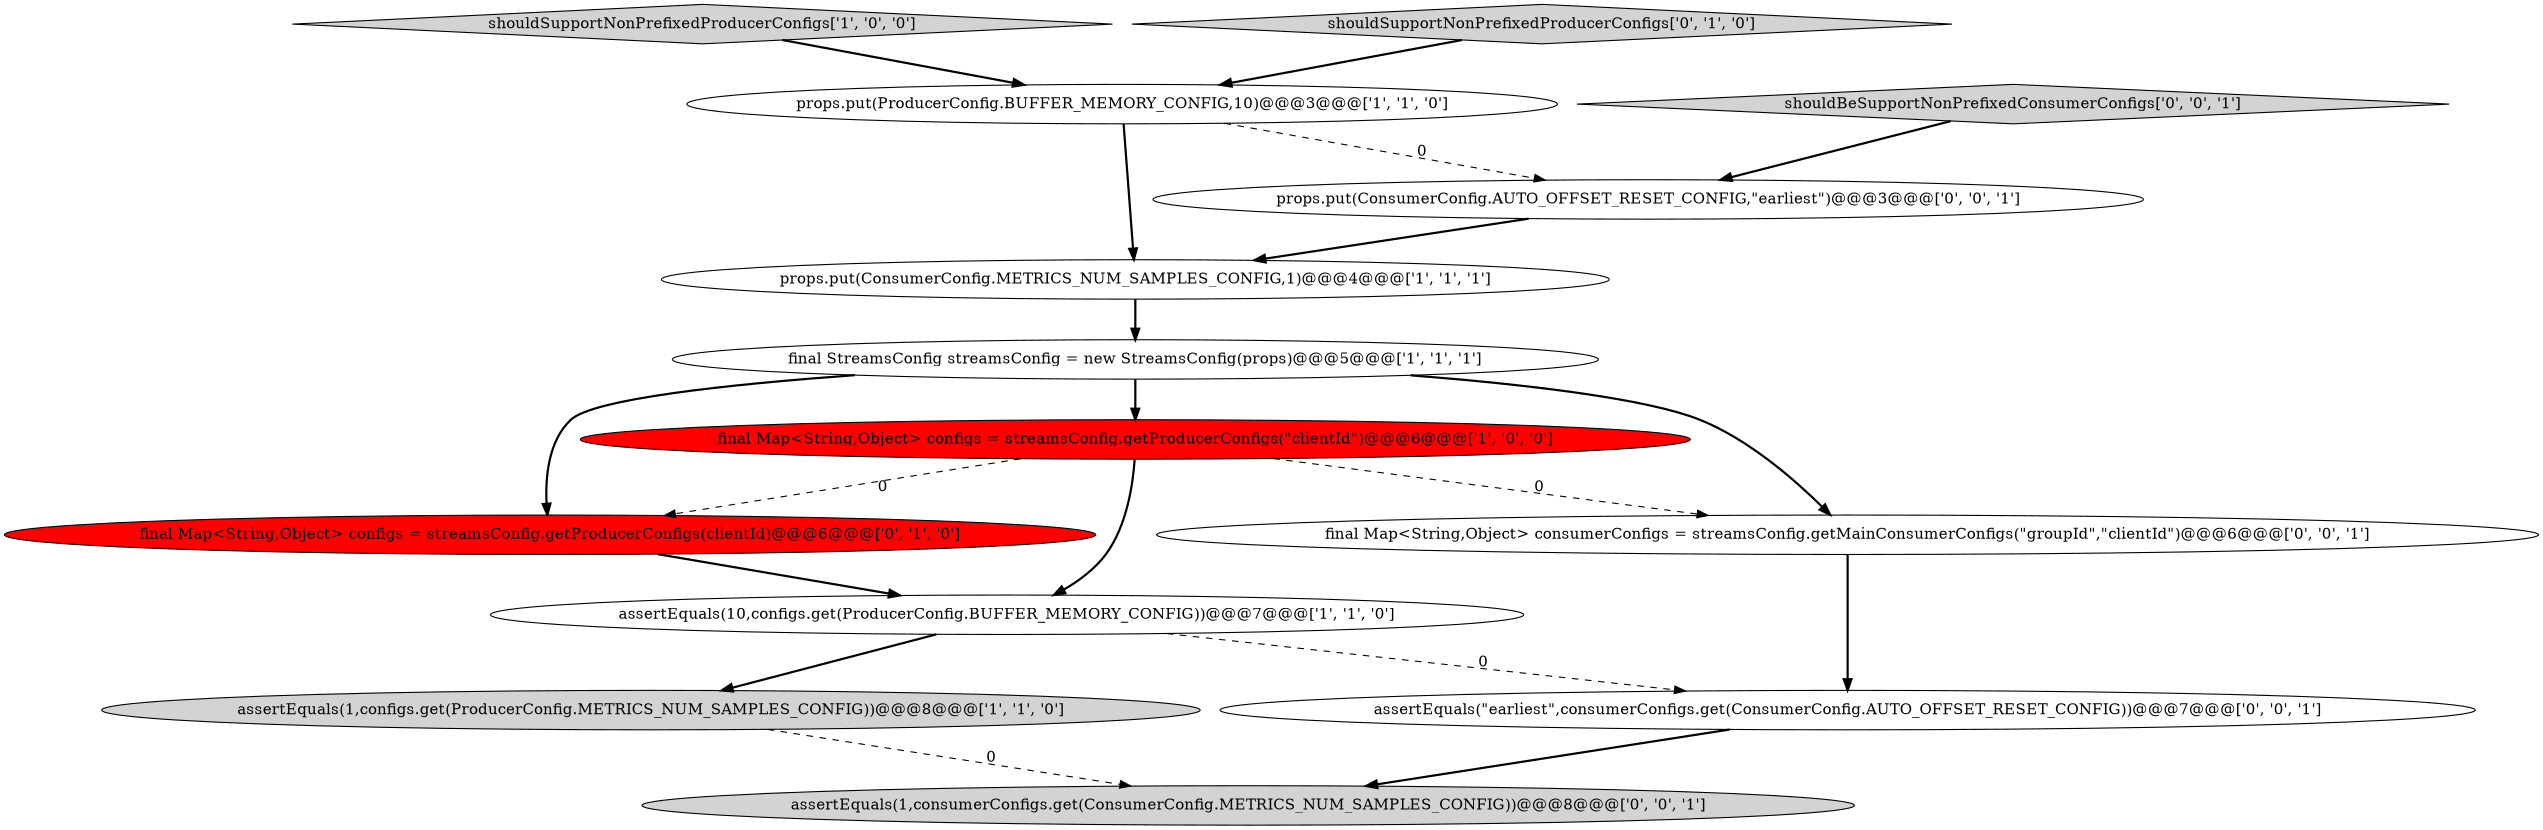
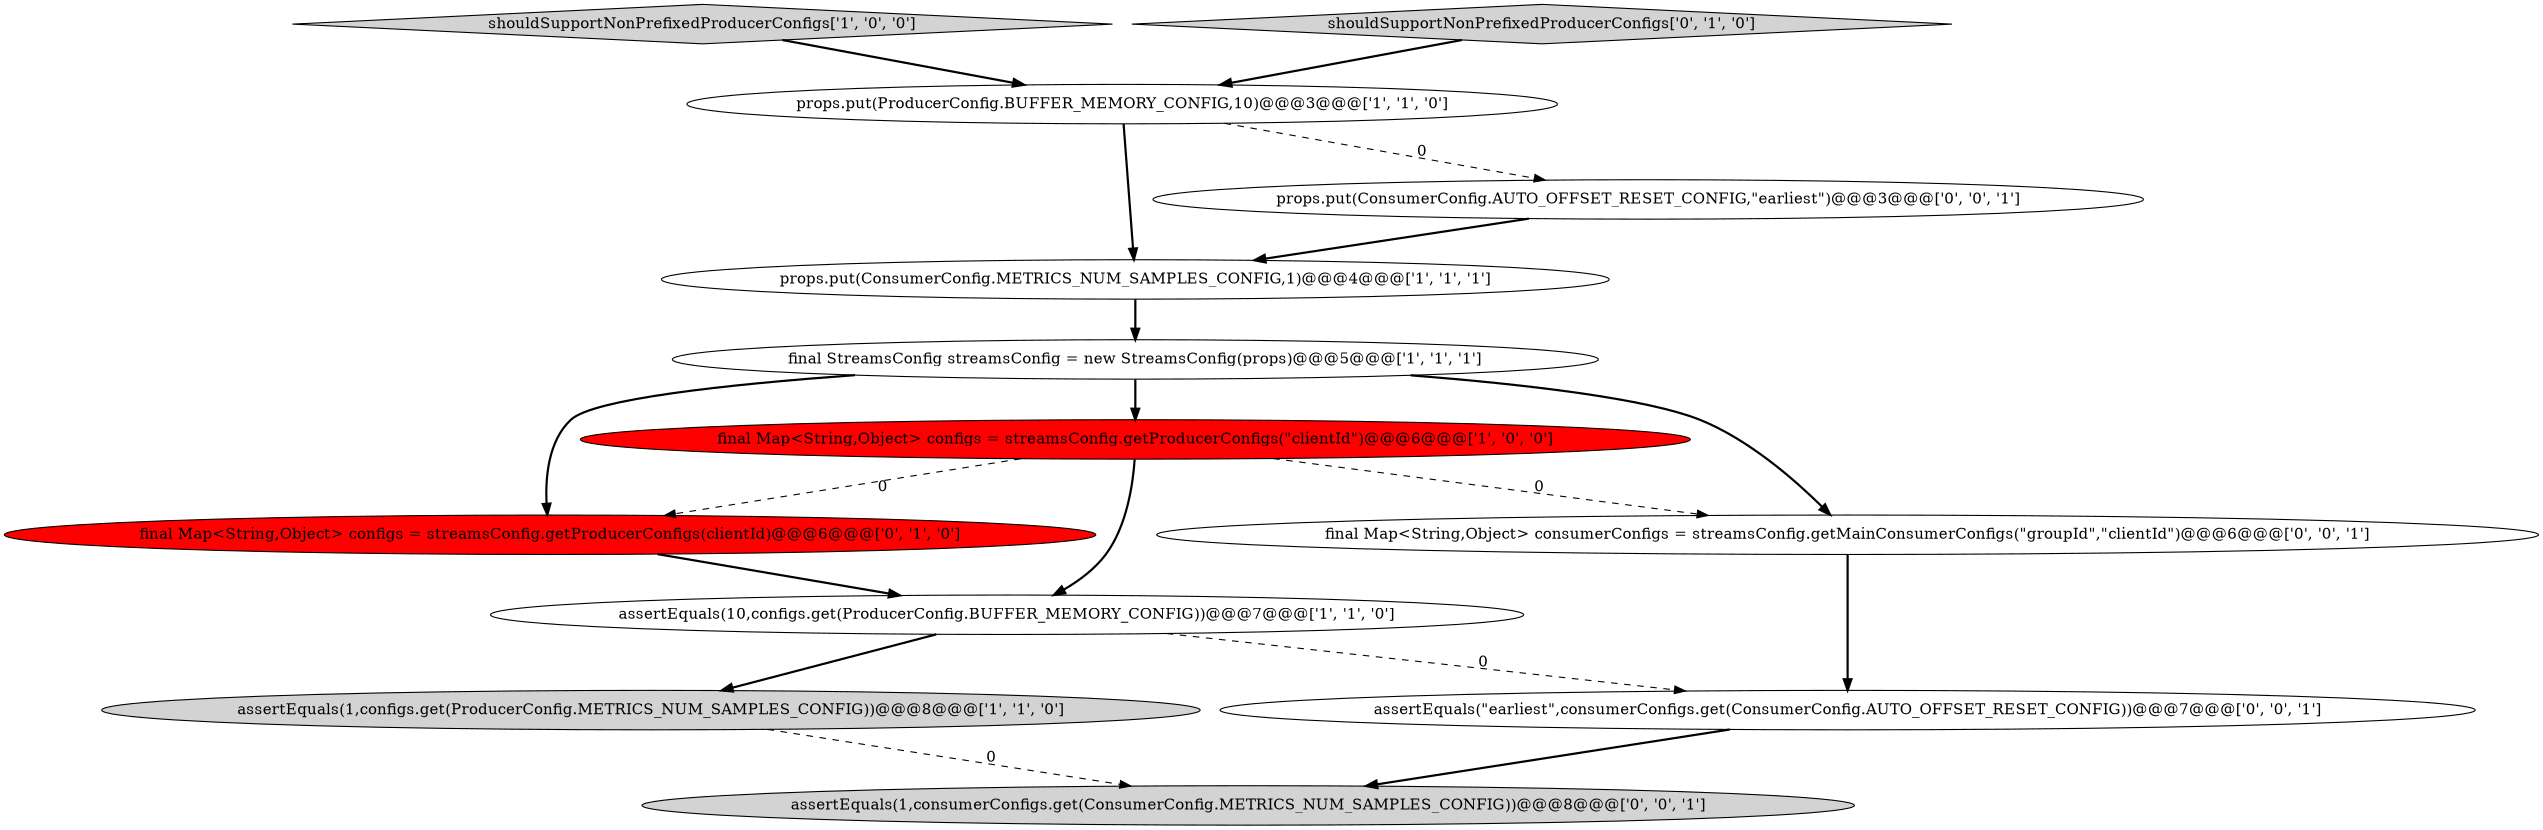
node "shouldBeSupportNonPrefixedConsumerConfigs['0', '0', '1']": removed
